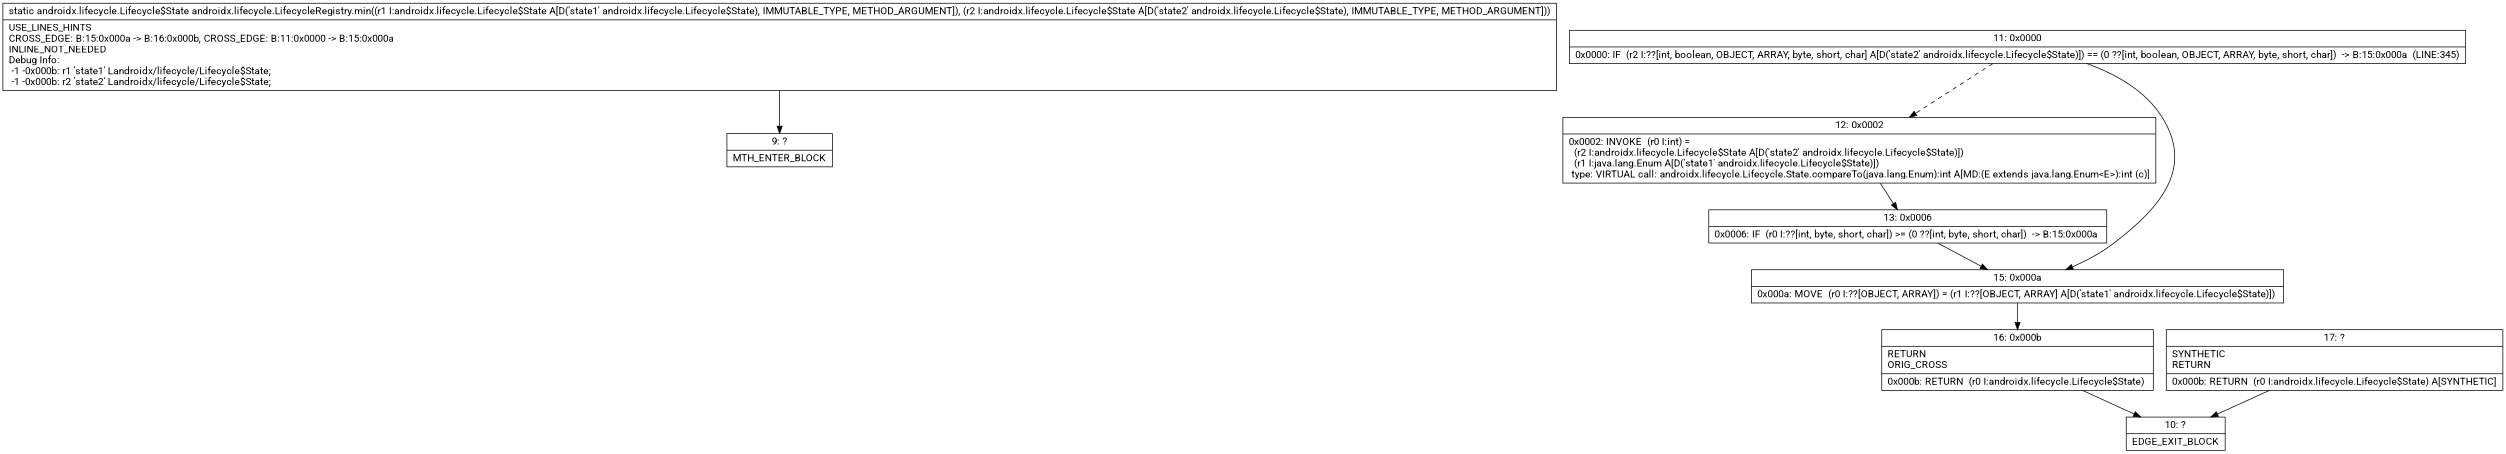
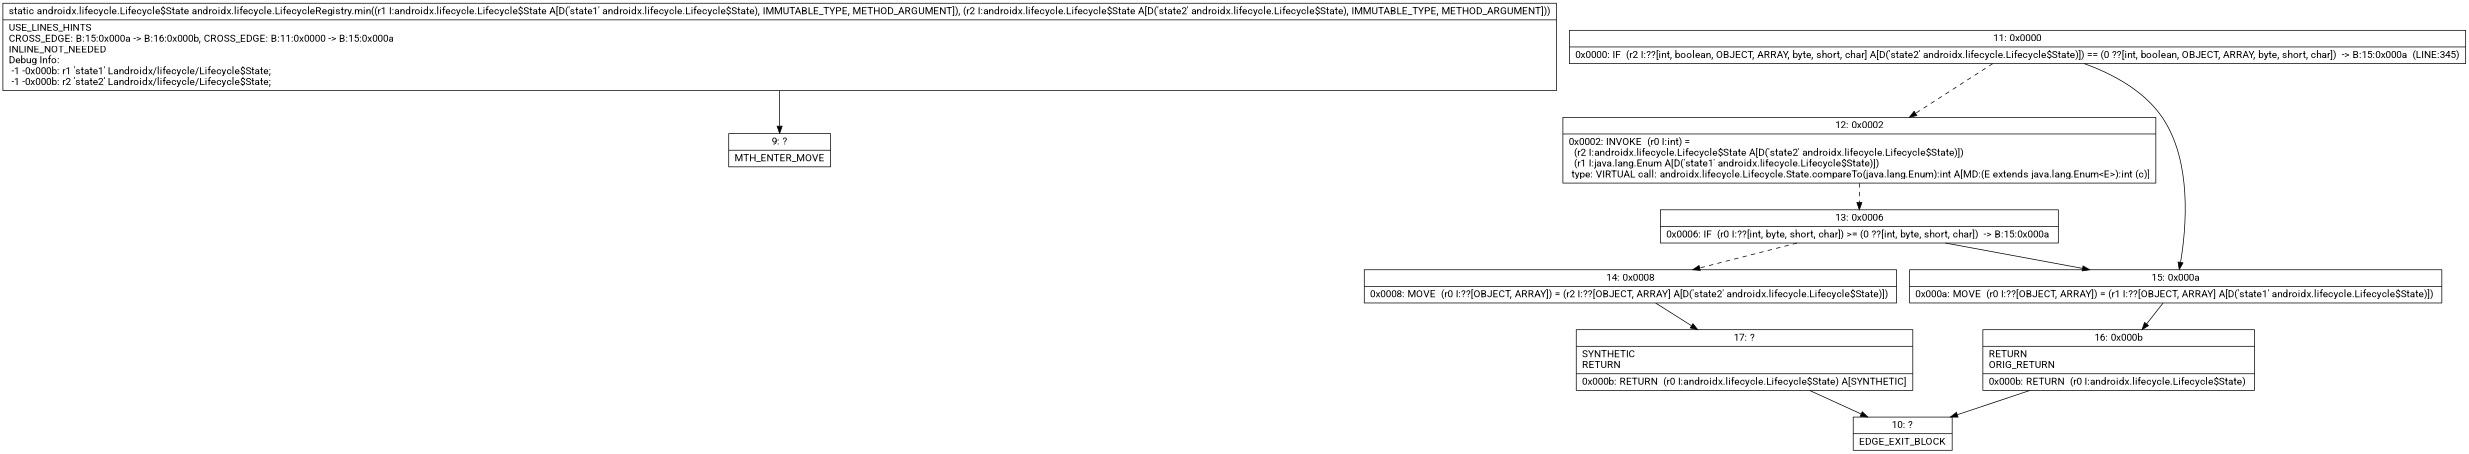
node "9: ?": text "MTH_ENTER_BLOCK" -> "MTH_ENTER_MOVE"
edge "12: 0x0002" -> "13: 0x0006": style solid -> dashed
node "14: 0x0008": added
node "16: 0x000b": text "ORIG_CROSS" -> "ORIG_RETURN"
